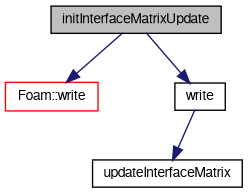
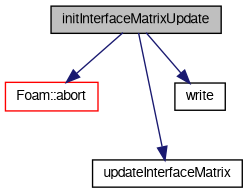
node "Foam::write": label "Foam::write" -> "Foam::abort"
edge "write" -> "updateInterfaceMatrix": now "initInterfaceMatrixUpdate" -> "updateInterfaceMatrix"
